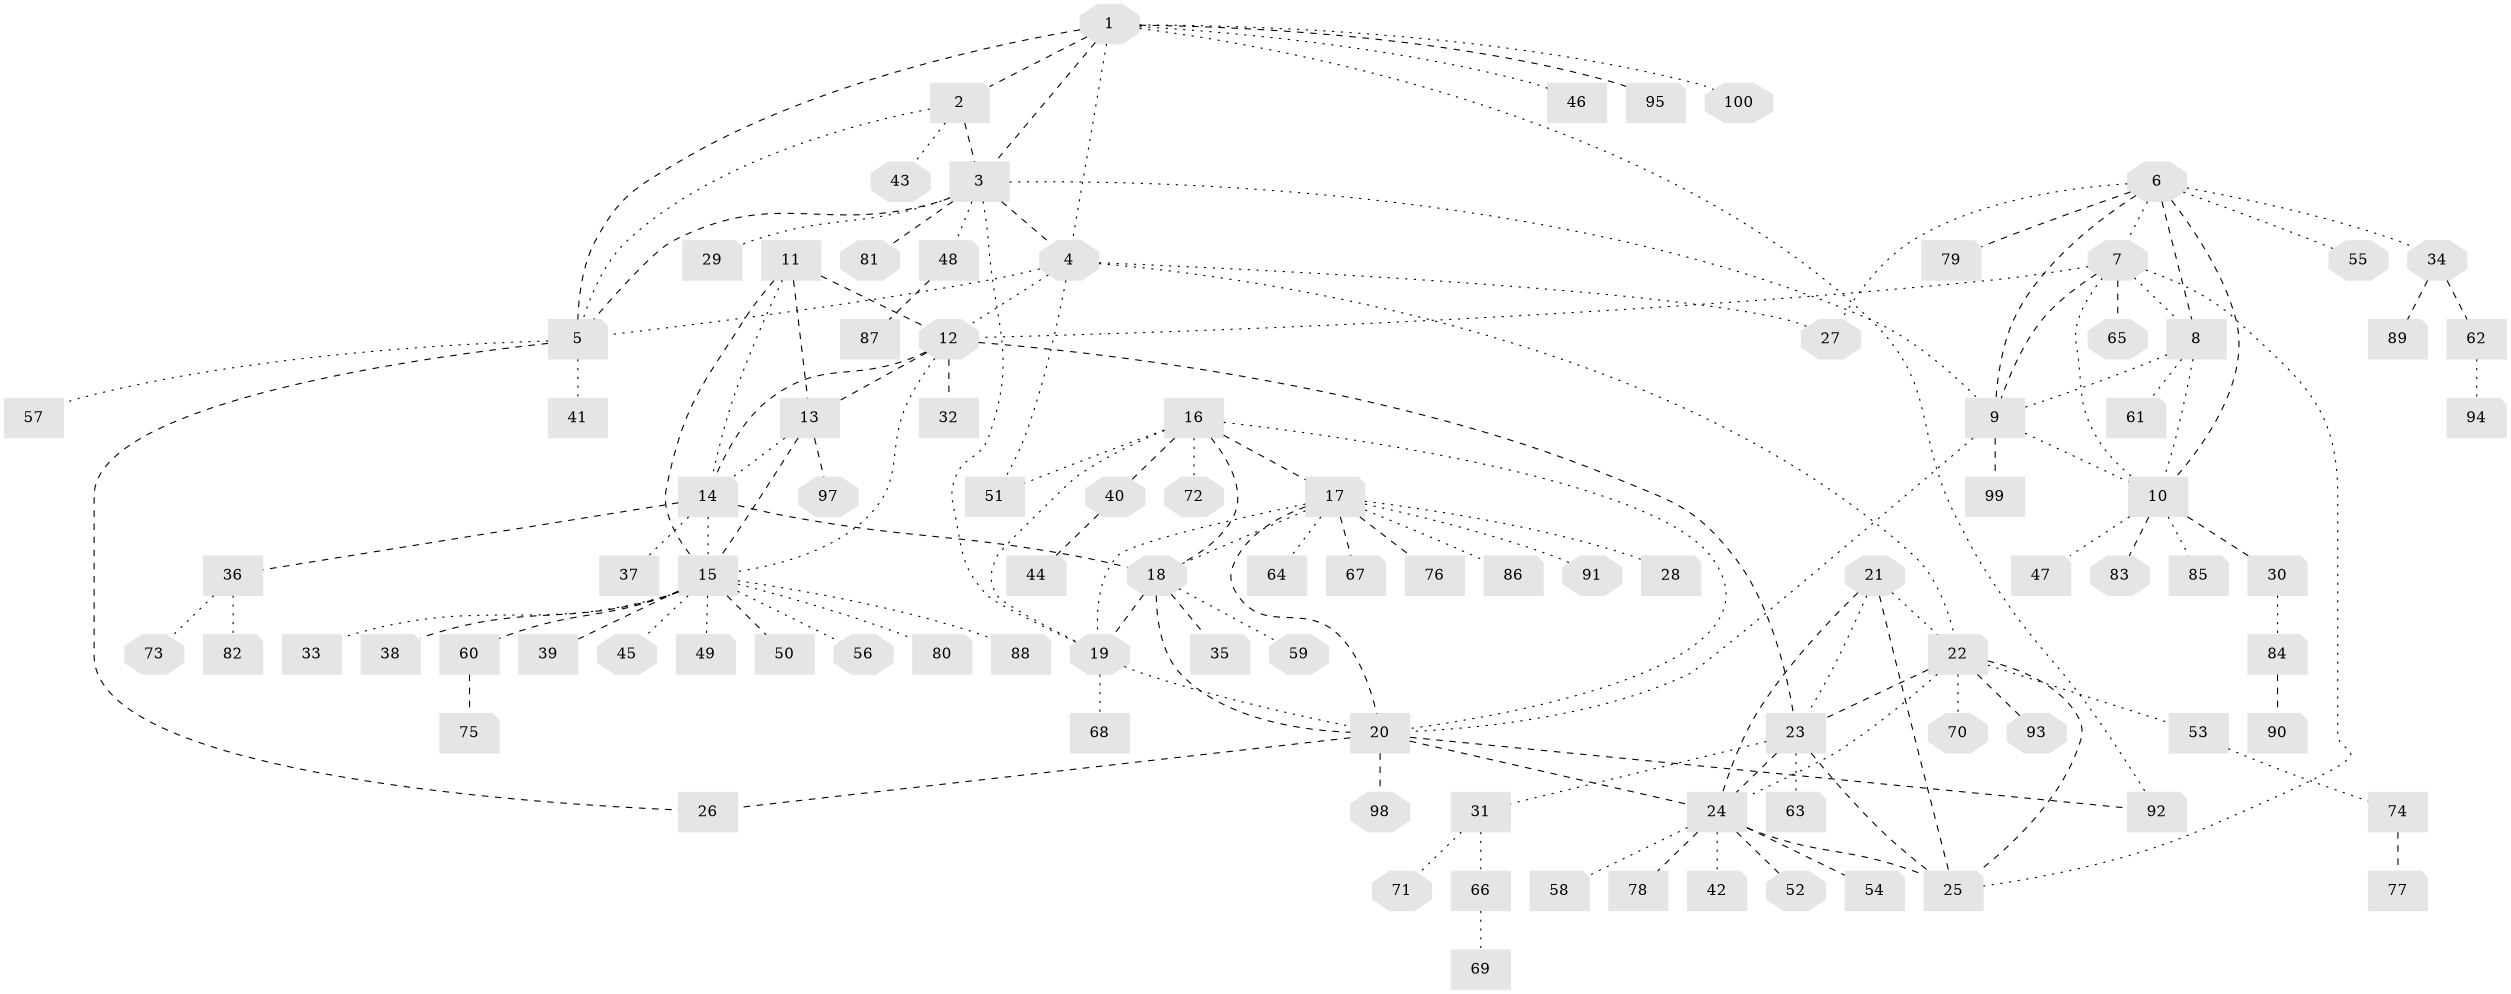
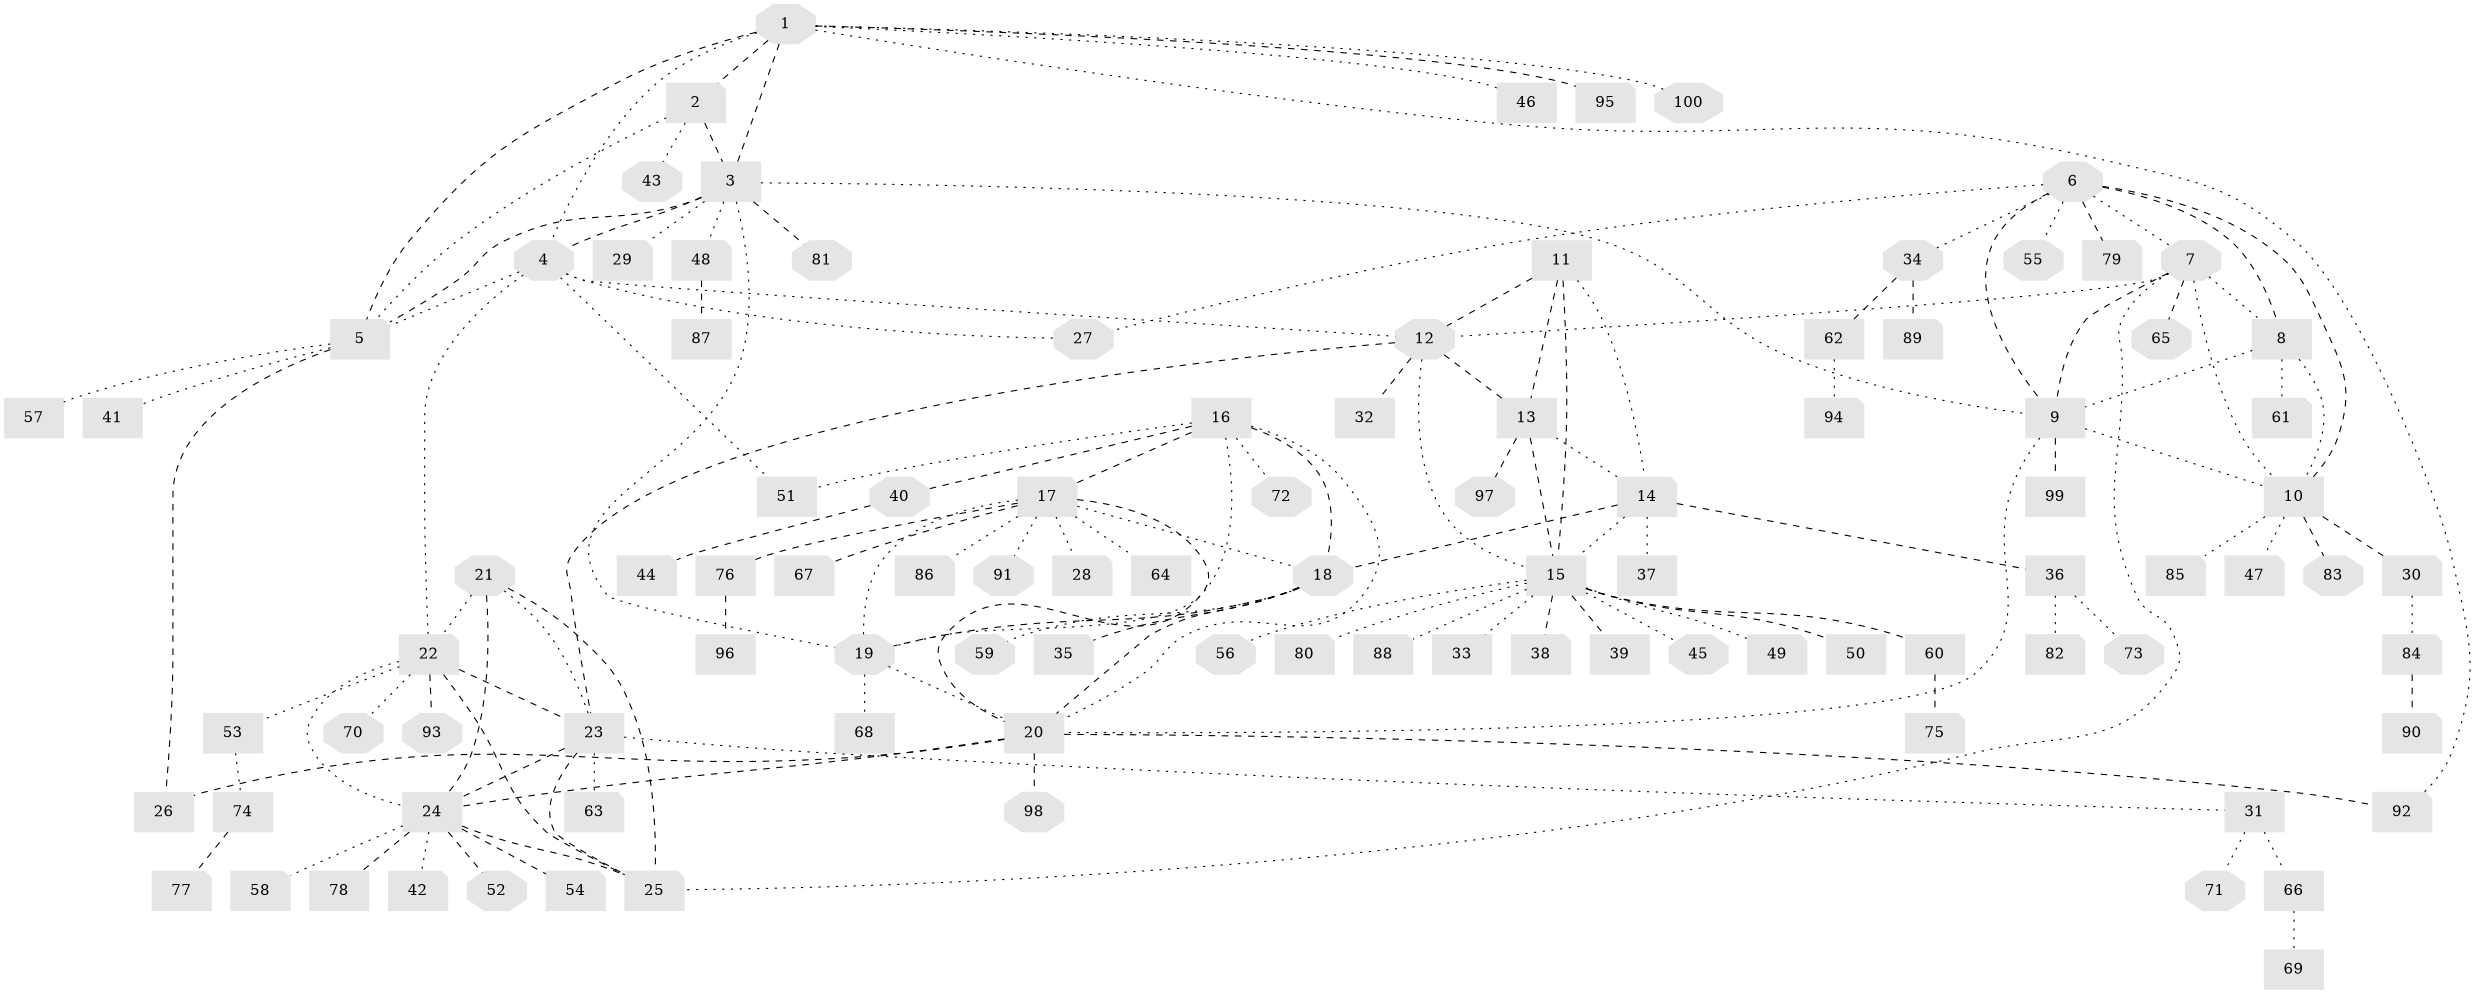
edge "12" -- "14": removed
node "96": added
